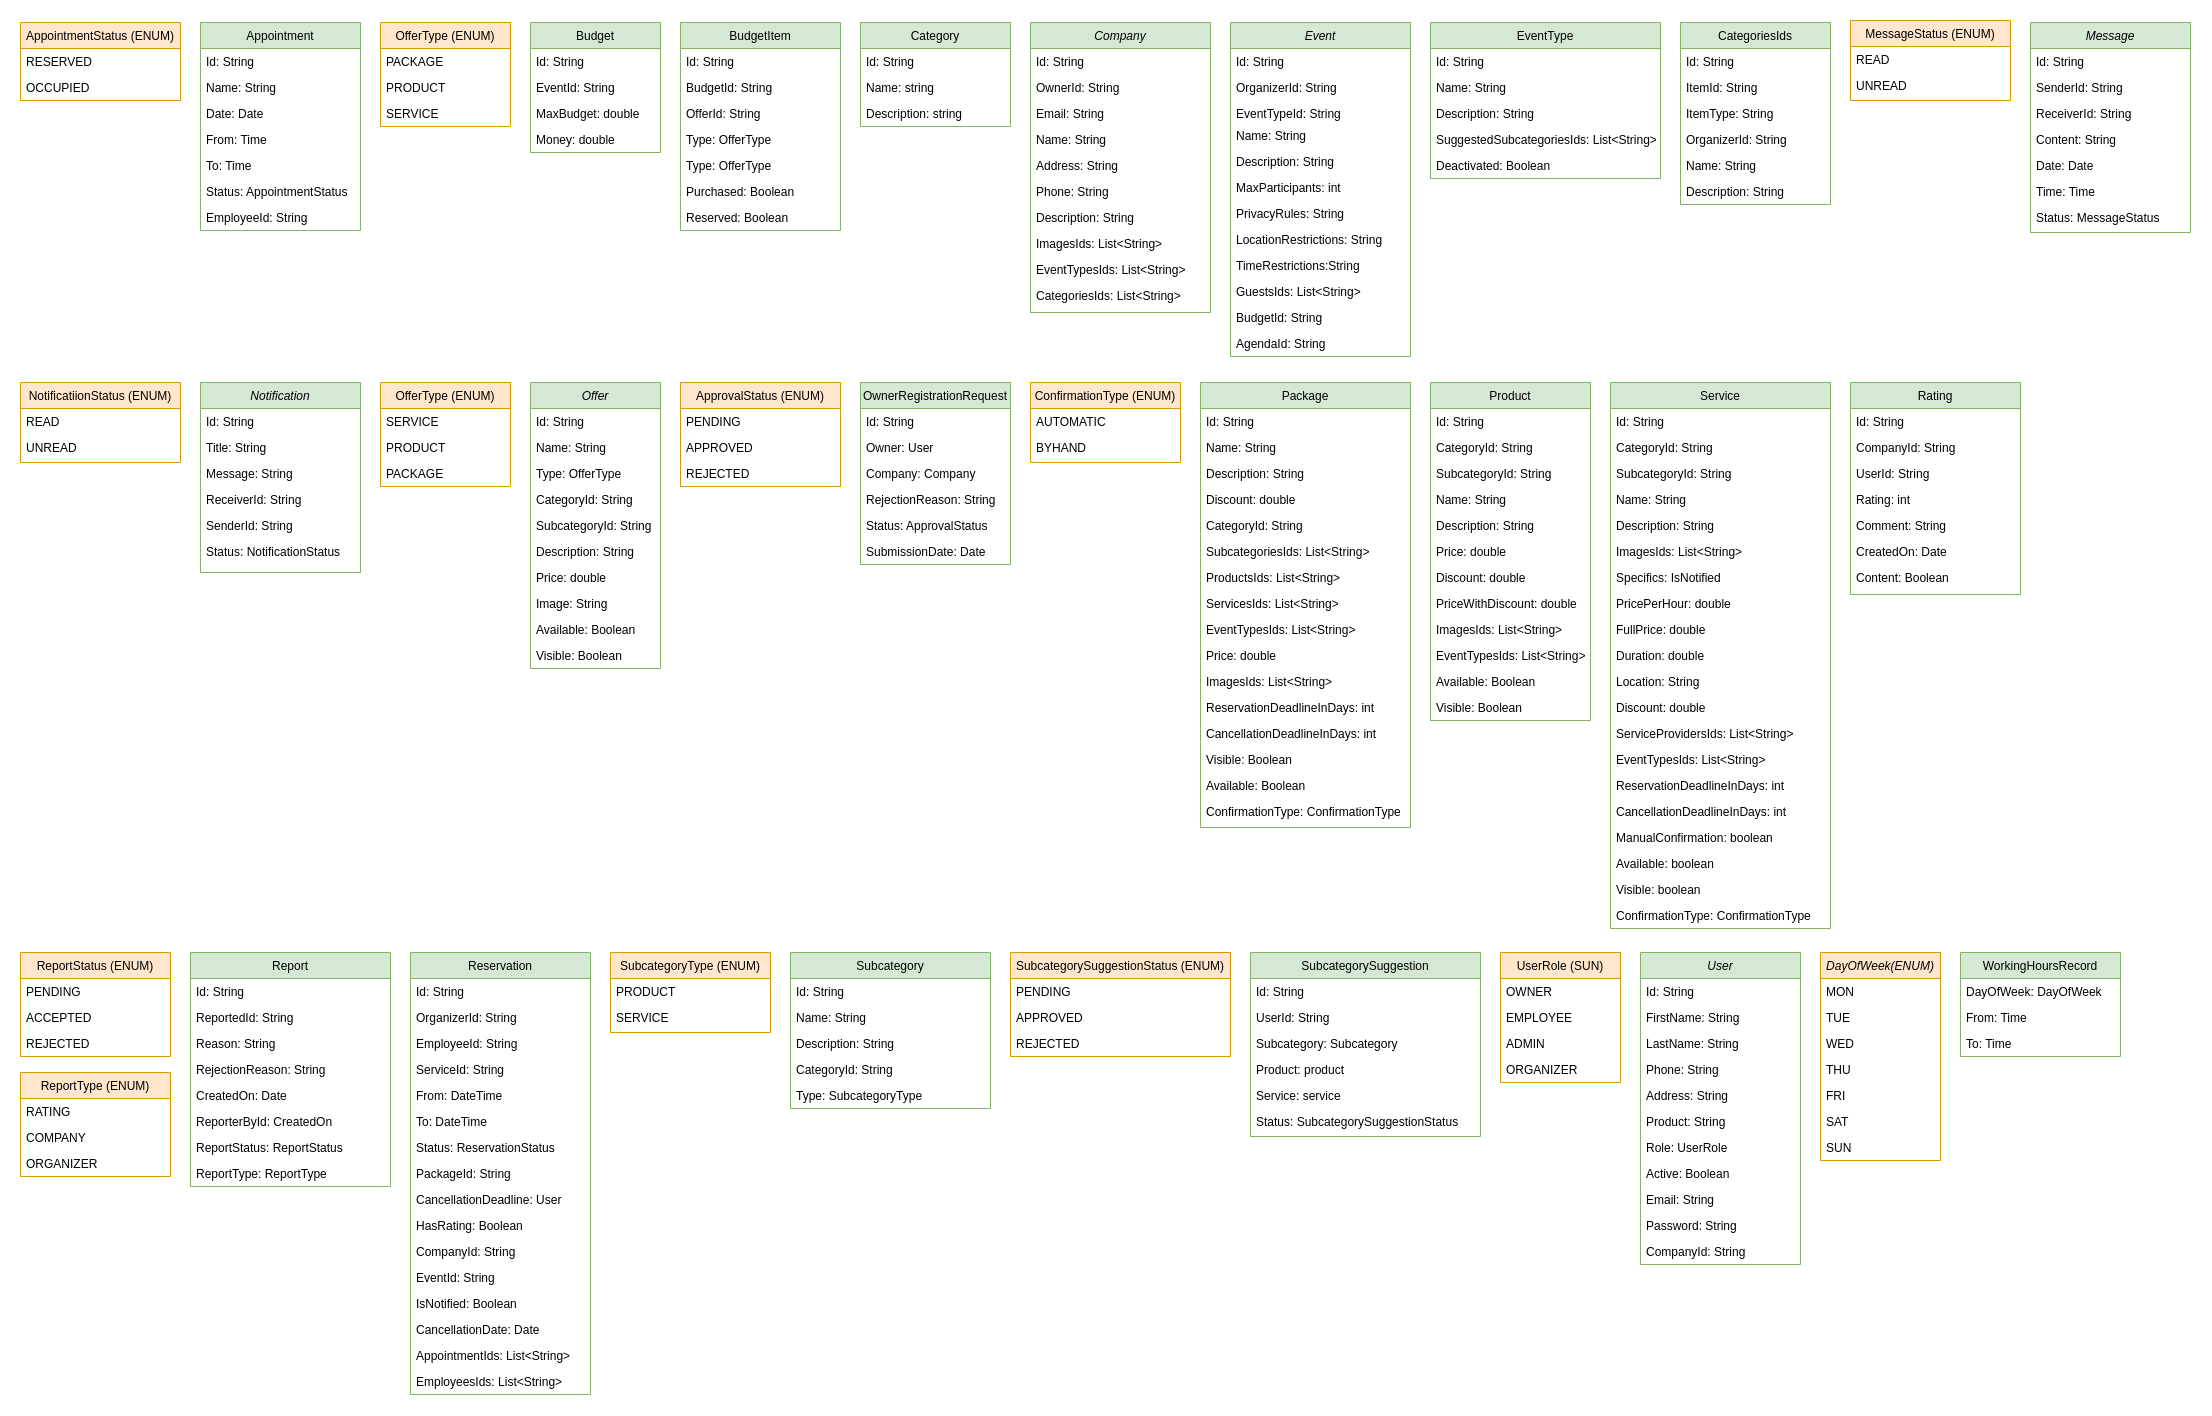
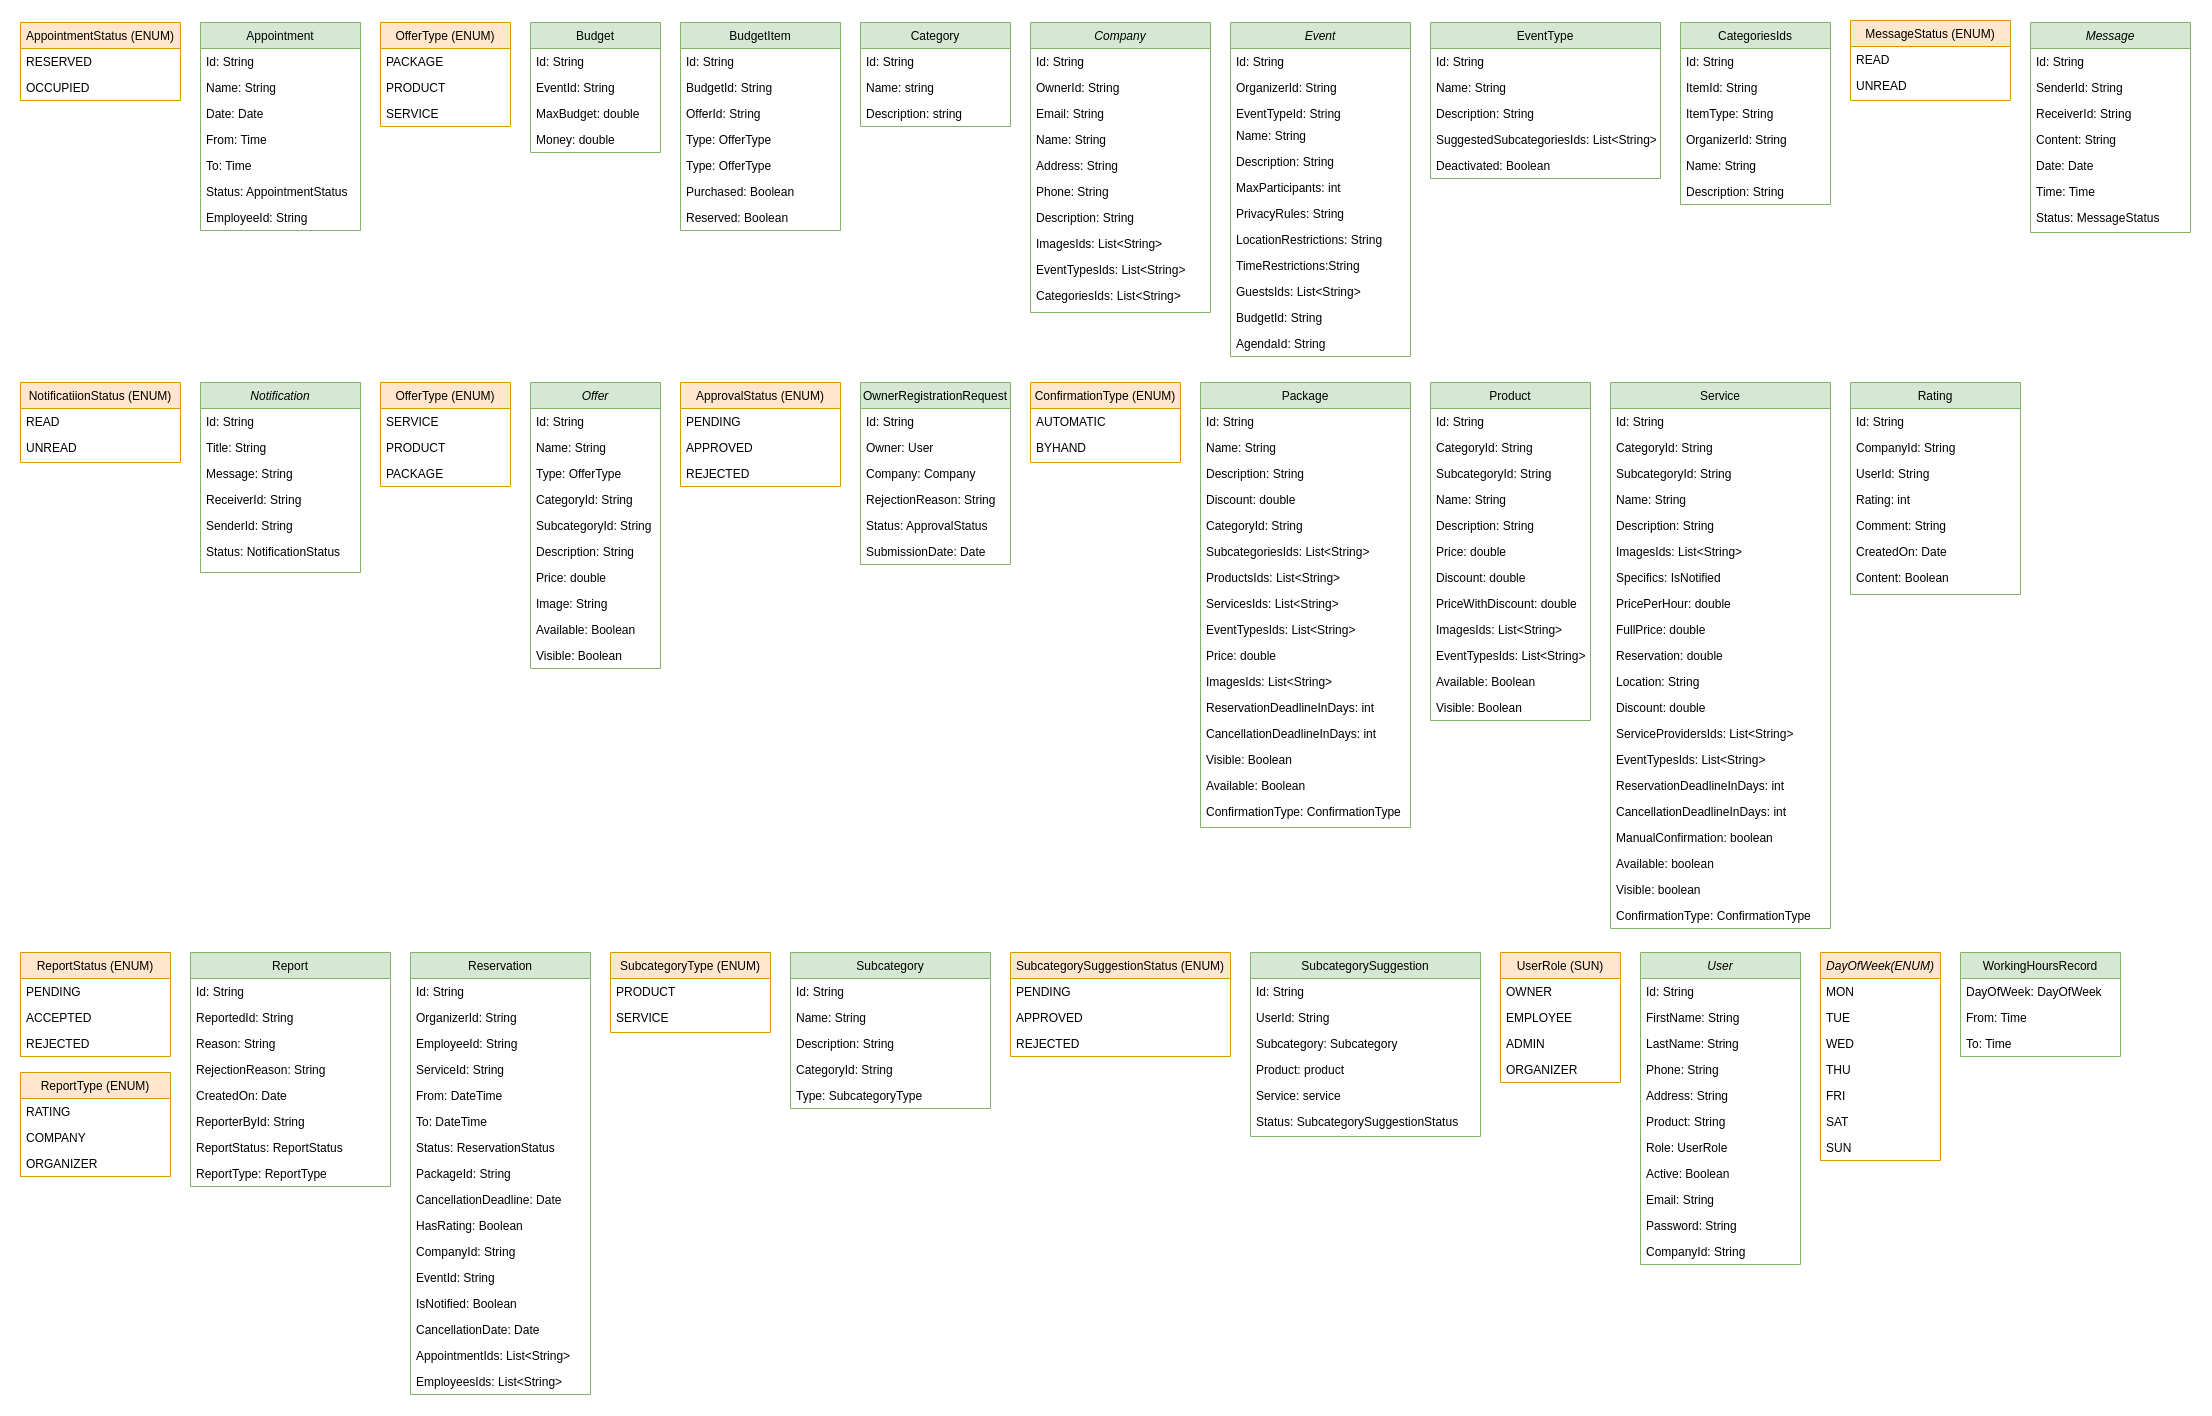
node "Duration: double": label "Duration: double" -> "Reservation: double"
node "ReporterById: CreatedOn": label "ReporterById: CreatedOn" -> "ReporterById: String"
node "CancellationDeadline: User": label "CancellationDeadline: User" -> "CancellationDeadline: Date"
